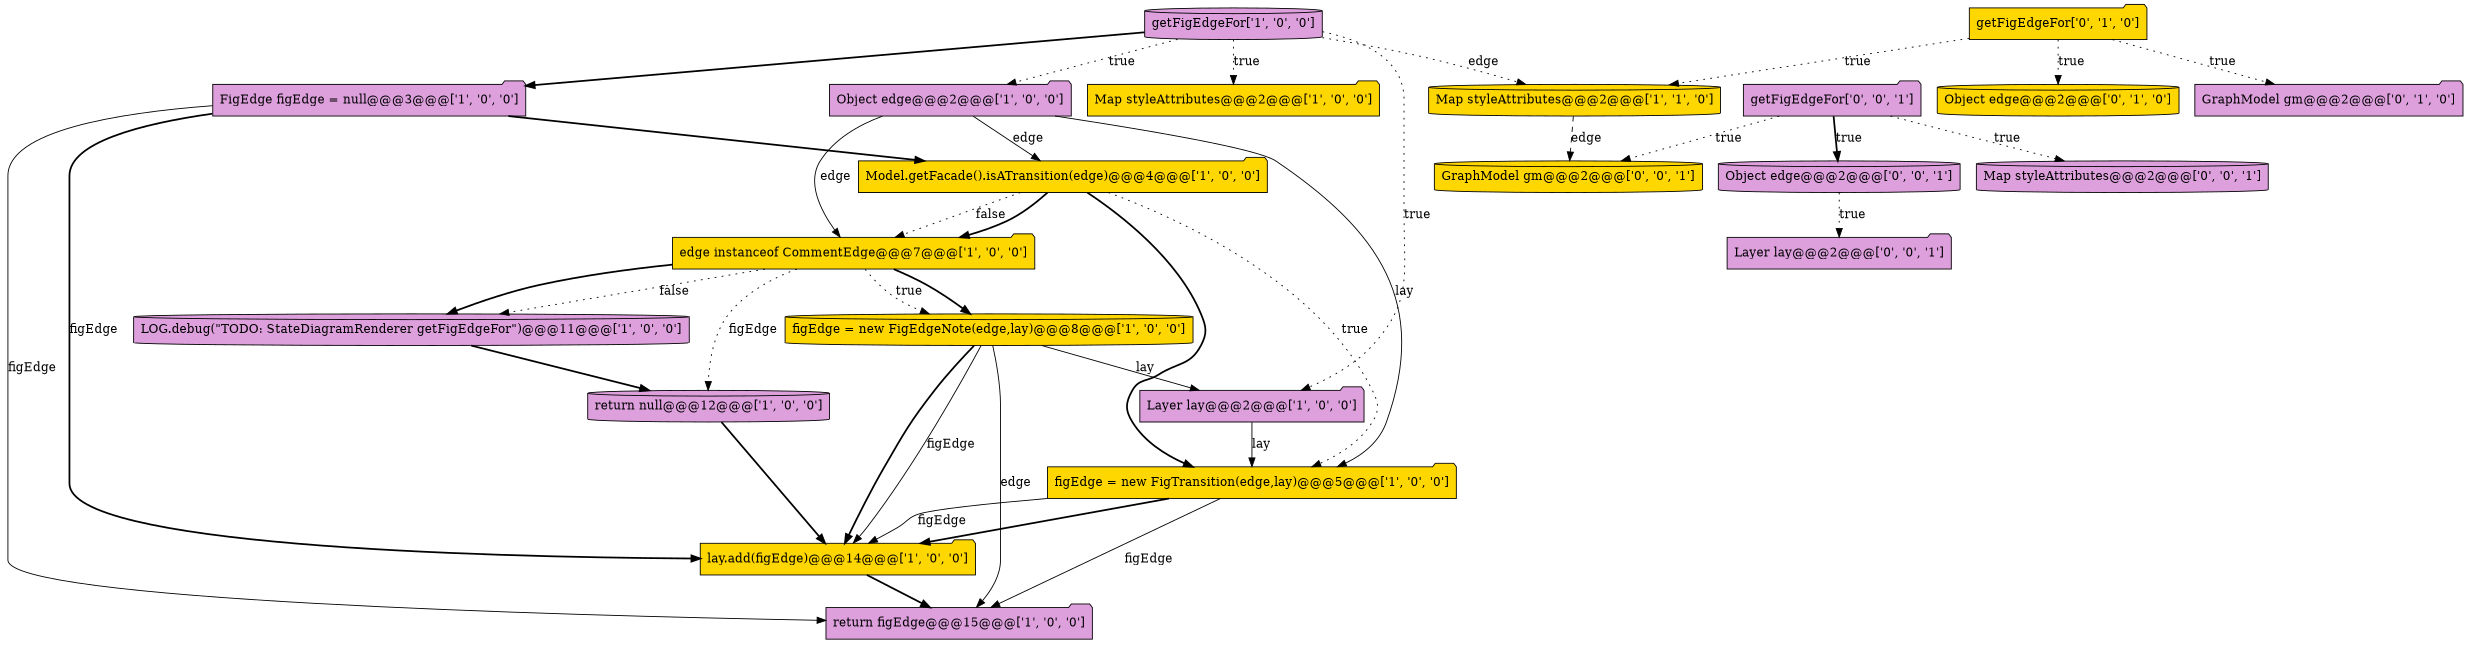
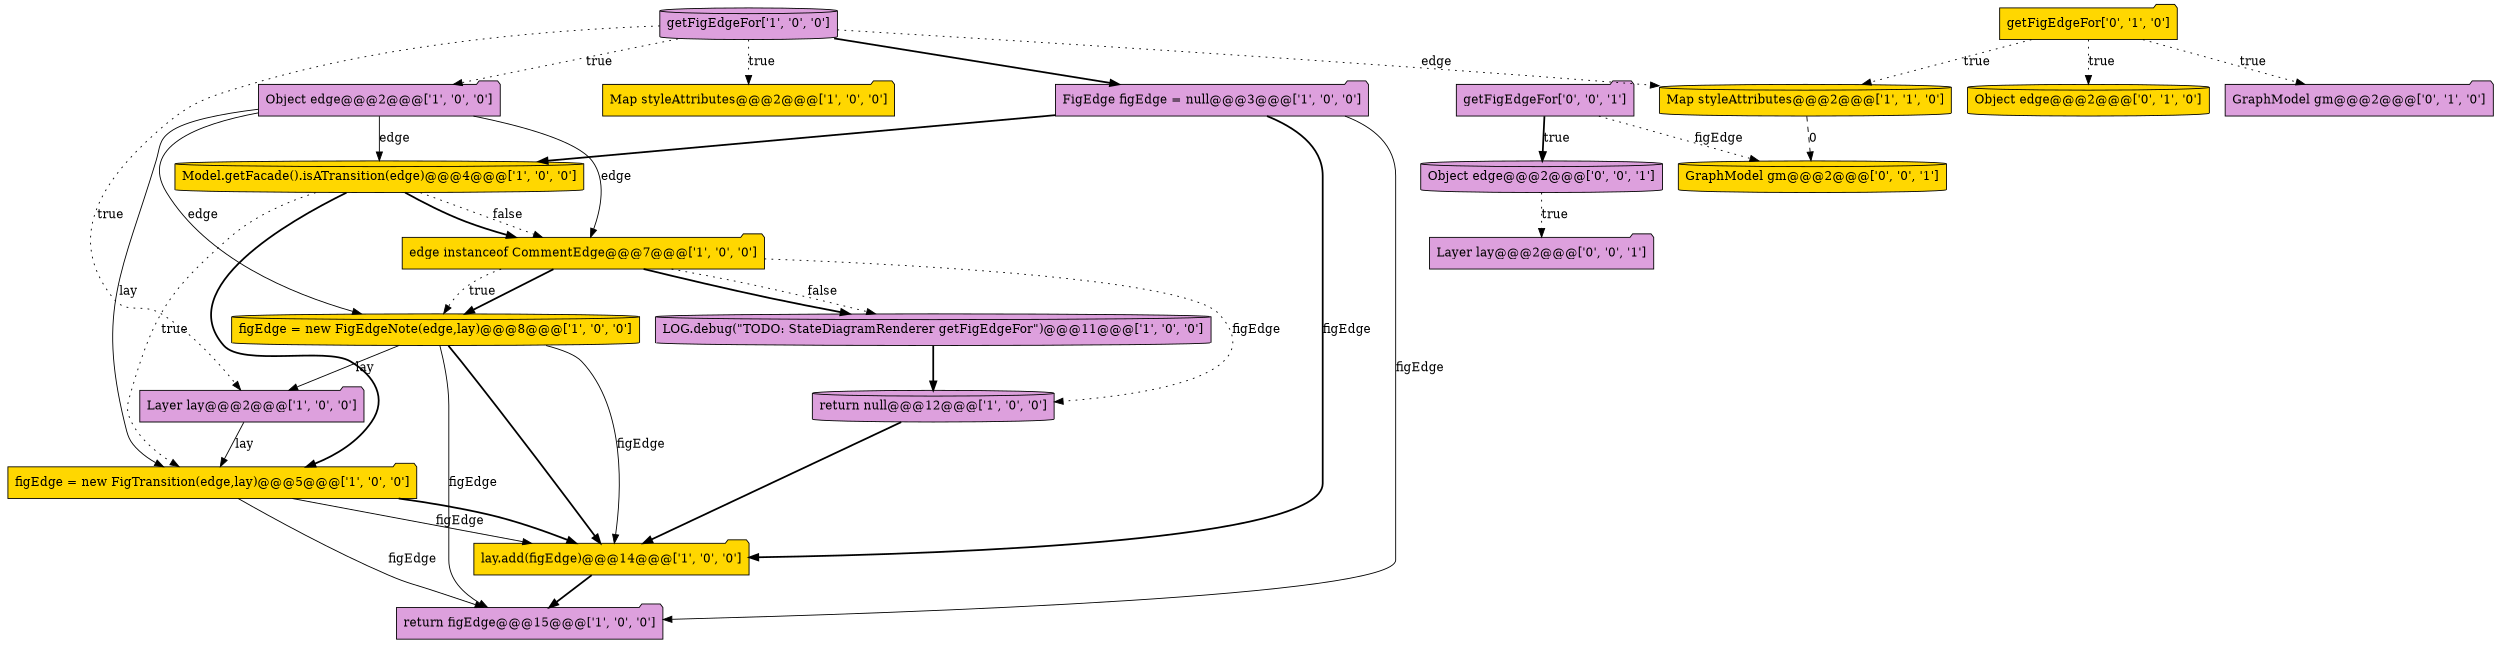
edge "Map styleAttributes@@@2@@@['1', '1', '0']" -> "GraphModel gm@@@2@@@['0', '0', '1']": label "edge" -> "0"
edge "getFigEdgeFor['0', '0', '1']" -> "GraphModel gm@@@2@@@['0', '0', '1']": label "true" -> "figEdge"
node "Model.getFacade().isATransition(edge)@@@4@@@['1', '0', '0']": shape folder -> cylinder
node "Map styleAttributes@@@2@@@['0', '0', '1']": removed
edge "Object edge@@@2@@@['1', '0', '0']" -> "figEdge = new FigEdgeNote(edge,lay)@@@8@@@['1', '0', '0']": added, label "edge"
edge "figEdge = new FigEdgeNote(edge,lay)@@@8@@@['1', '0', '0']" -> "return figEdge@@@15@@@['1', '0', '0']": label "edge" -> "figEdge"
